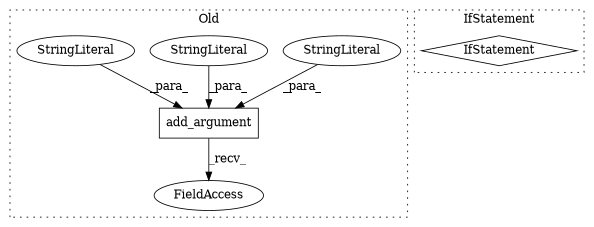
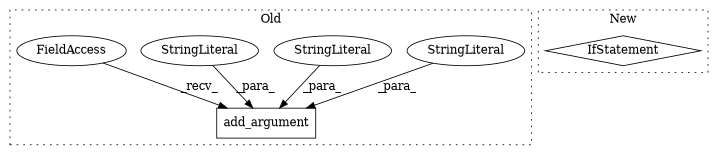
cluster "IfStatement": label "IfStatement" -> "New"
edge "add_argument" -> "FieldAccess": reversed
